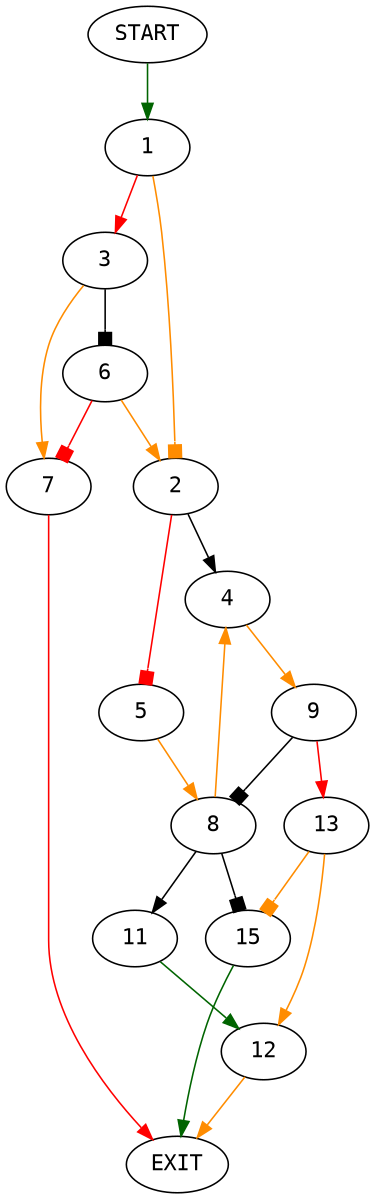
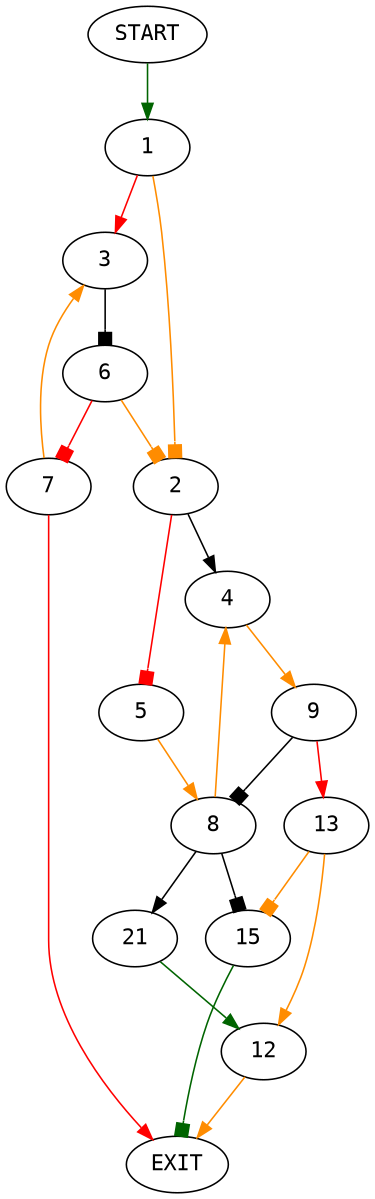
edge "3" -> "7": reversed
edge "6" -> "2": arrowhead normal -> box
node "11": label "11" -> "21"
edge "15" -> "EXIT": arrowhead normal -> box
